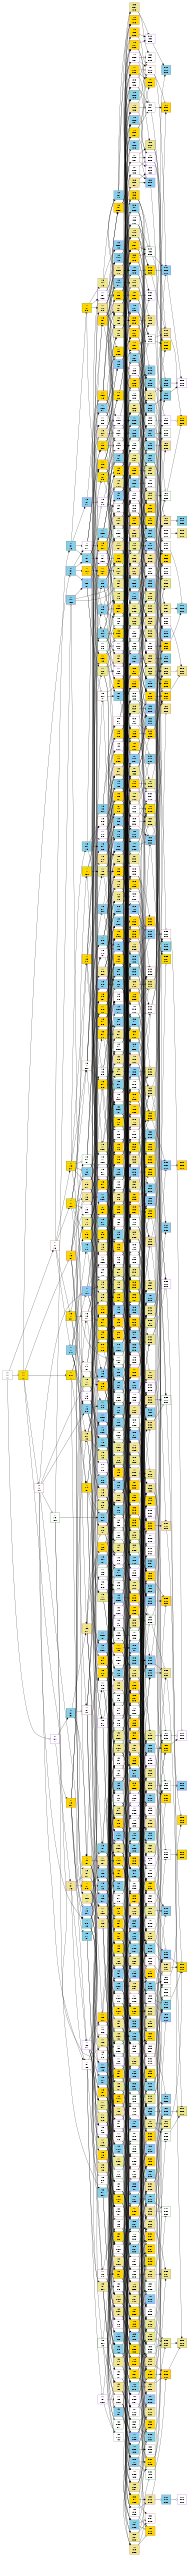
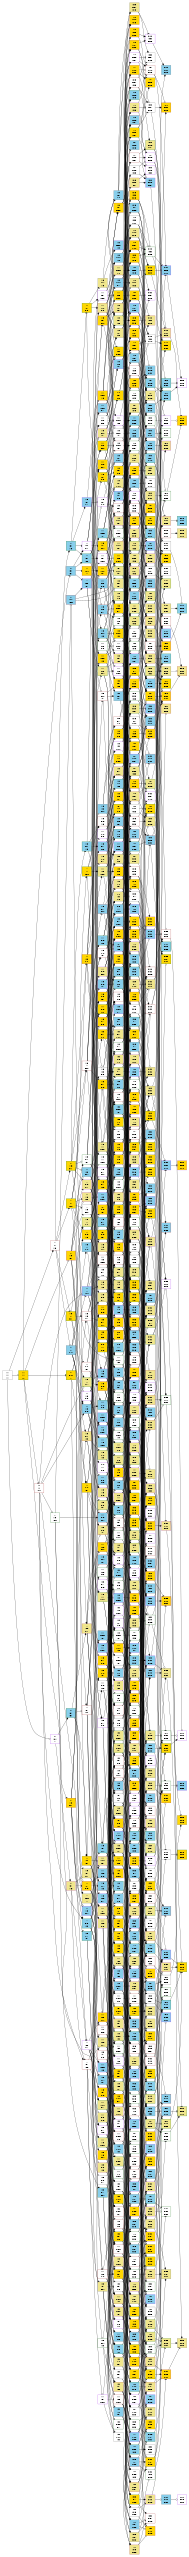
node ".ox o.. x.o": fillcolor white -> skyblue
